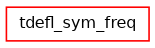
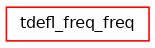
node "tdefl_sym_freq": label "tdefl_sym_freq" -> "tdefl_freq_freq"
